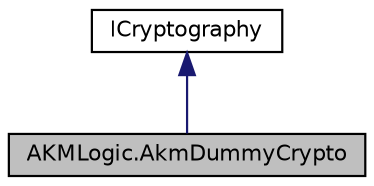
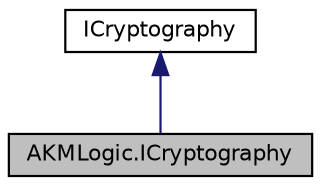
node "AKMLogic.AkmDummyCrypto": label "AKMLogic.AkmDummyCrypto" -> "AKMLogic.ICryptography"
